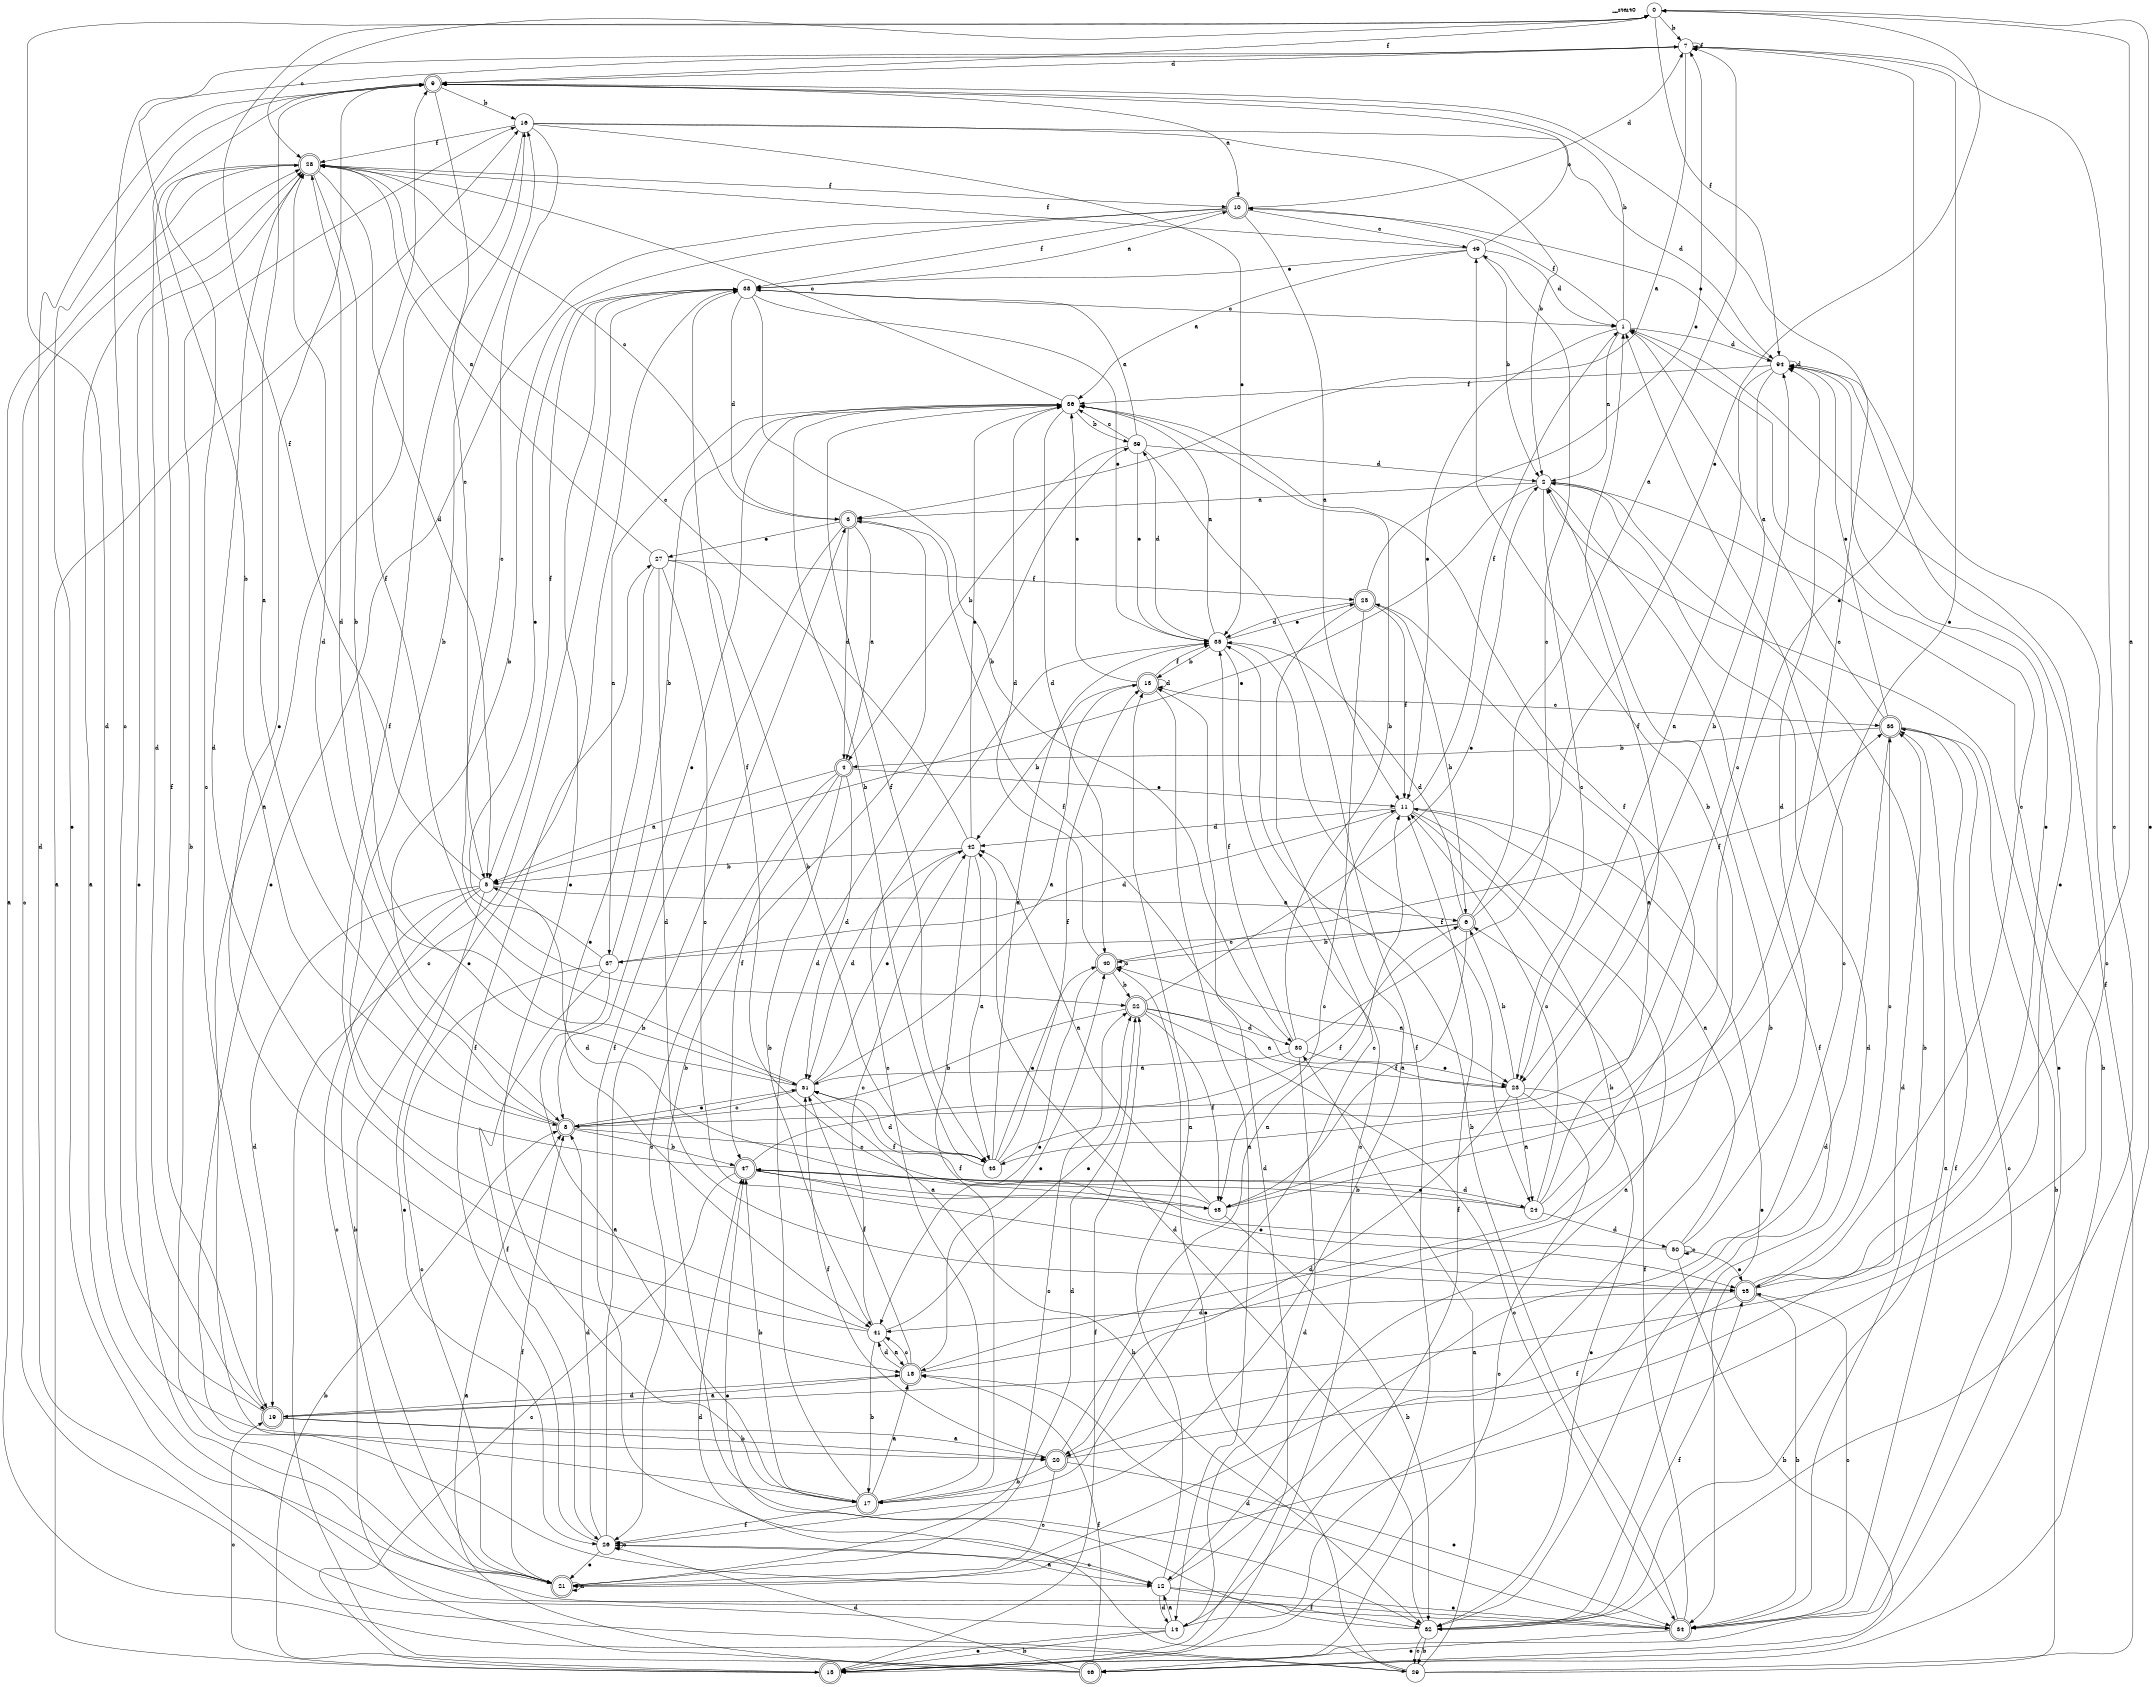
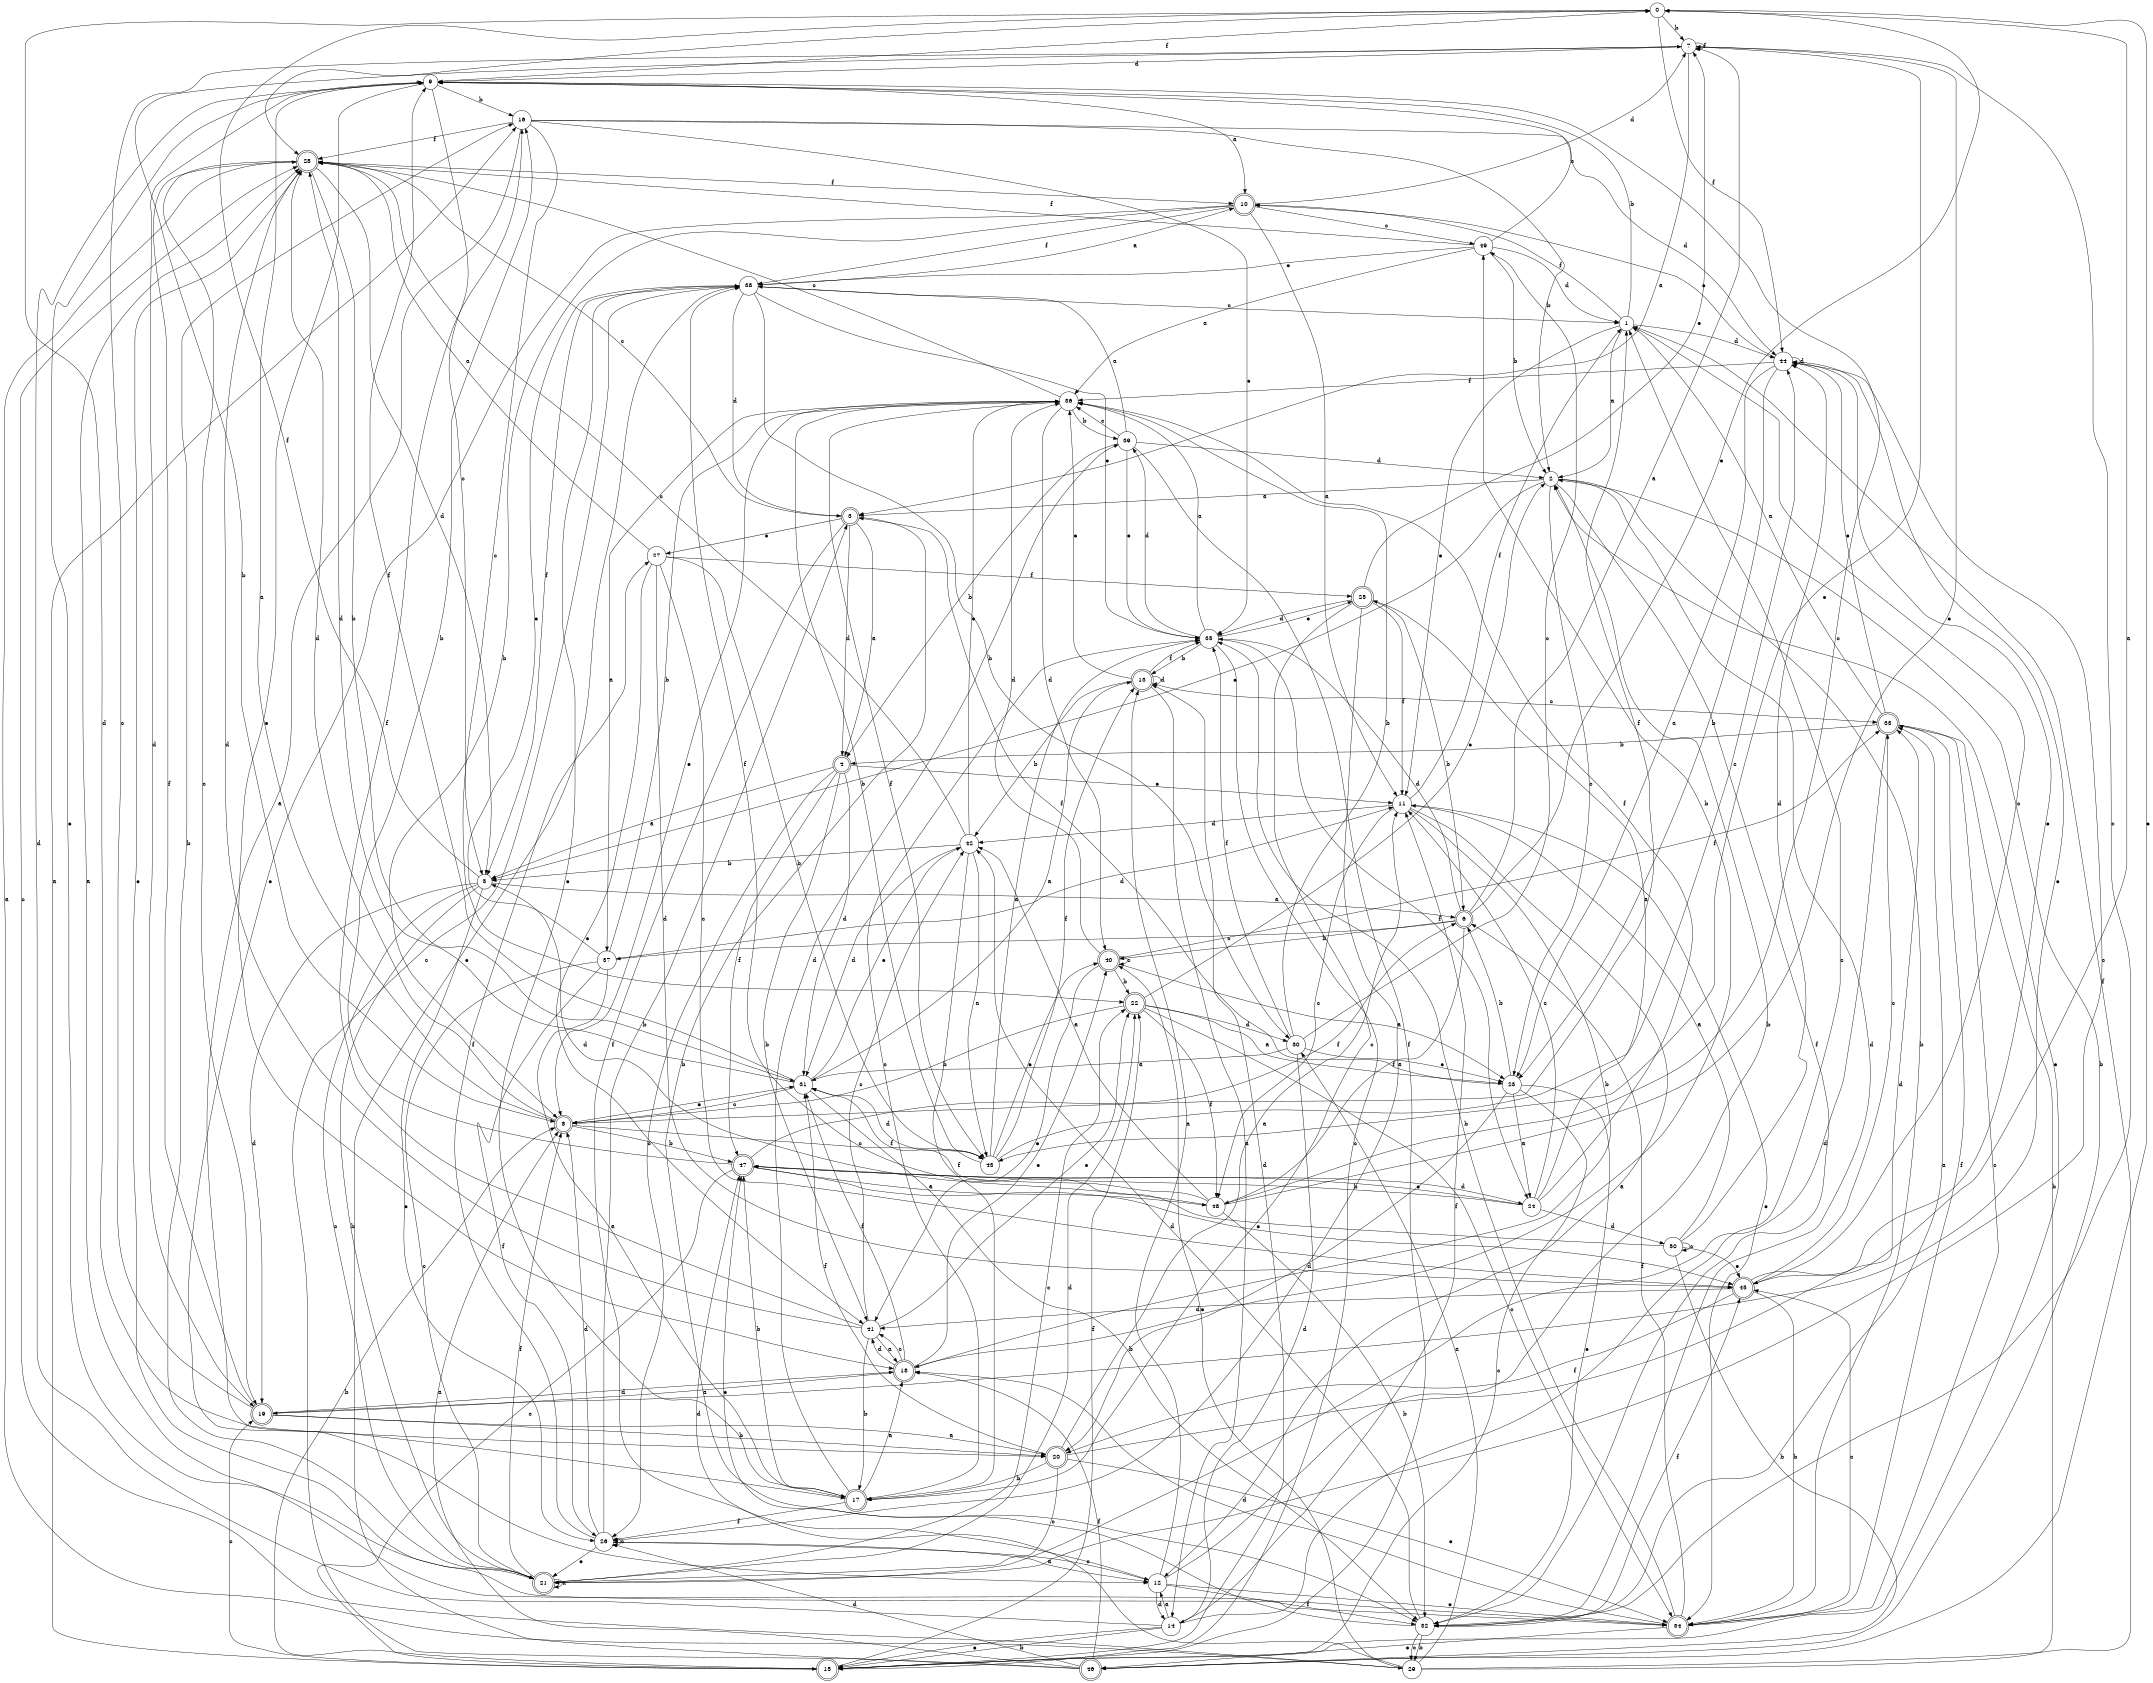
node "__start0": removed
node "9": shape doublecircle -> circle
node "94": label "94" -> "44"
